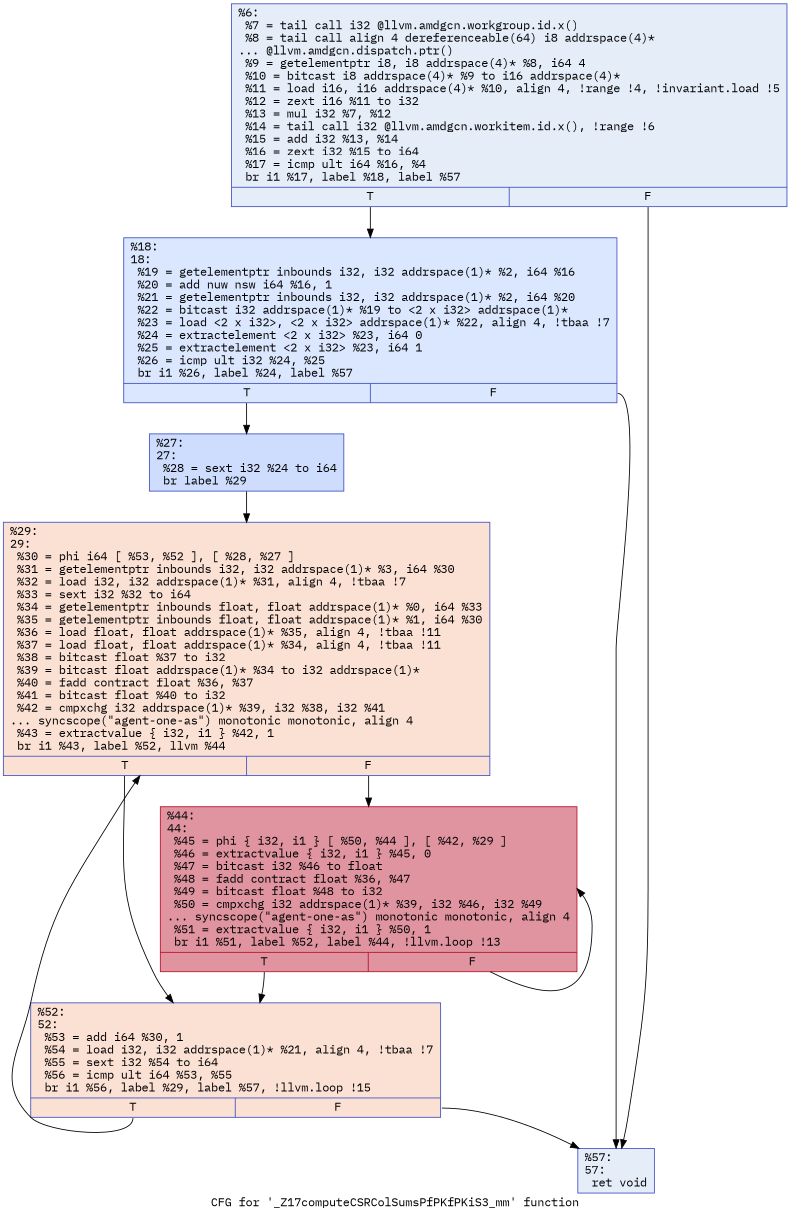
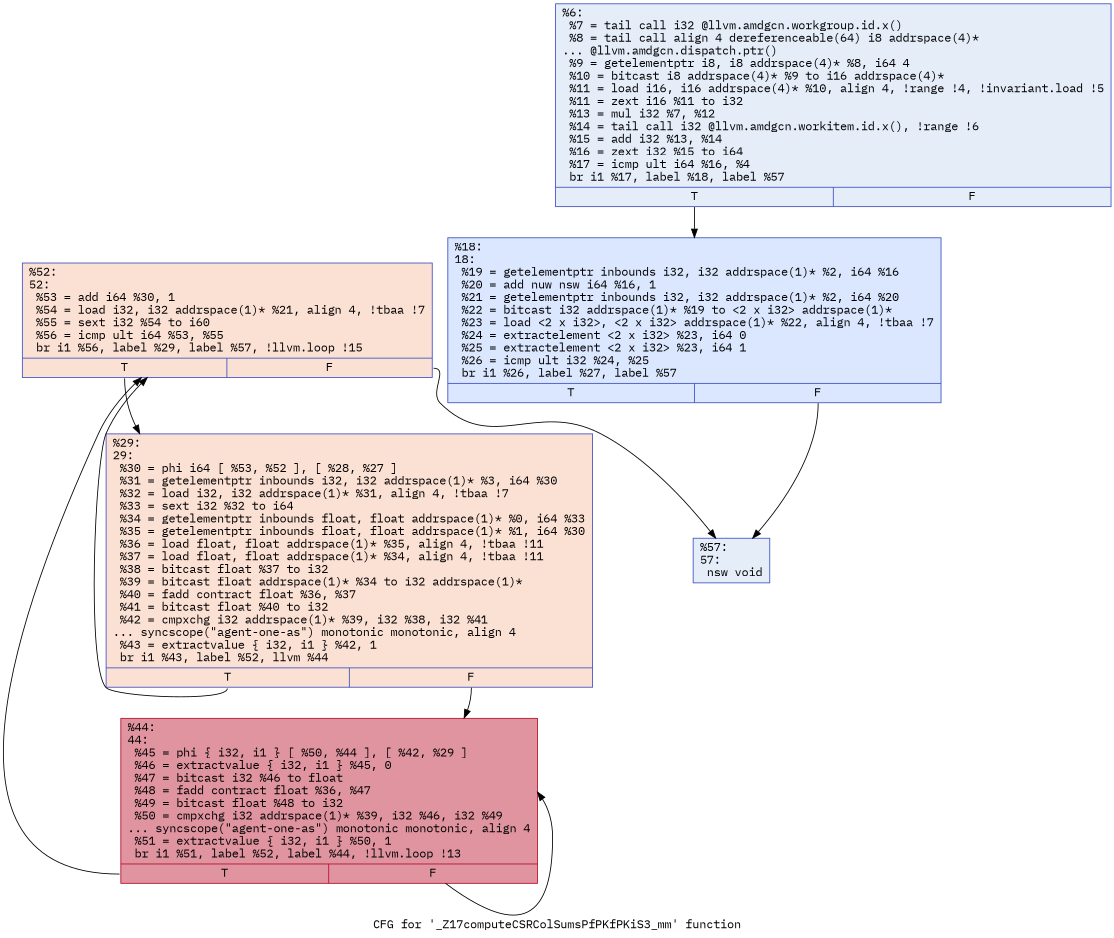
node "%6:": text "%12 = zext i16 %11 to i32" -> "%11 = zext i16 %11 to i32"
node "%18:": text "br i1 %26, label %24, label %57" -> "br i1 %26, label %27, label %57"
node "%27:": removed
edge "%6:" -> "%57:": removed
node "%52:": text "%55 = sext i32 %54 to i64" -> "%55 = sext i32 %54 to i60"
node "%57:": text "ret void" -> "nsw void"
